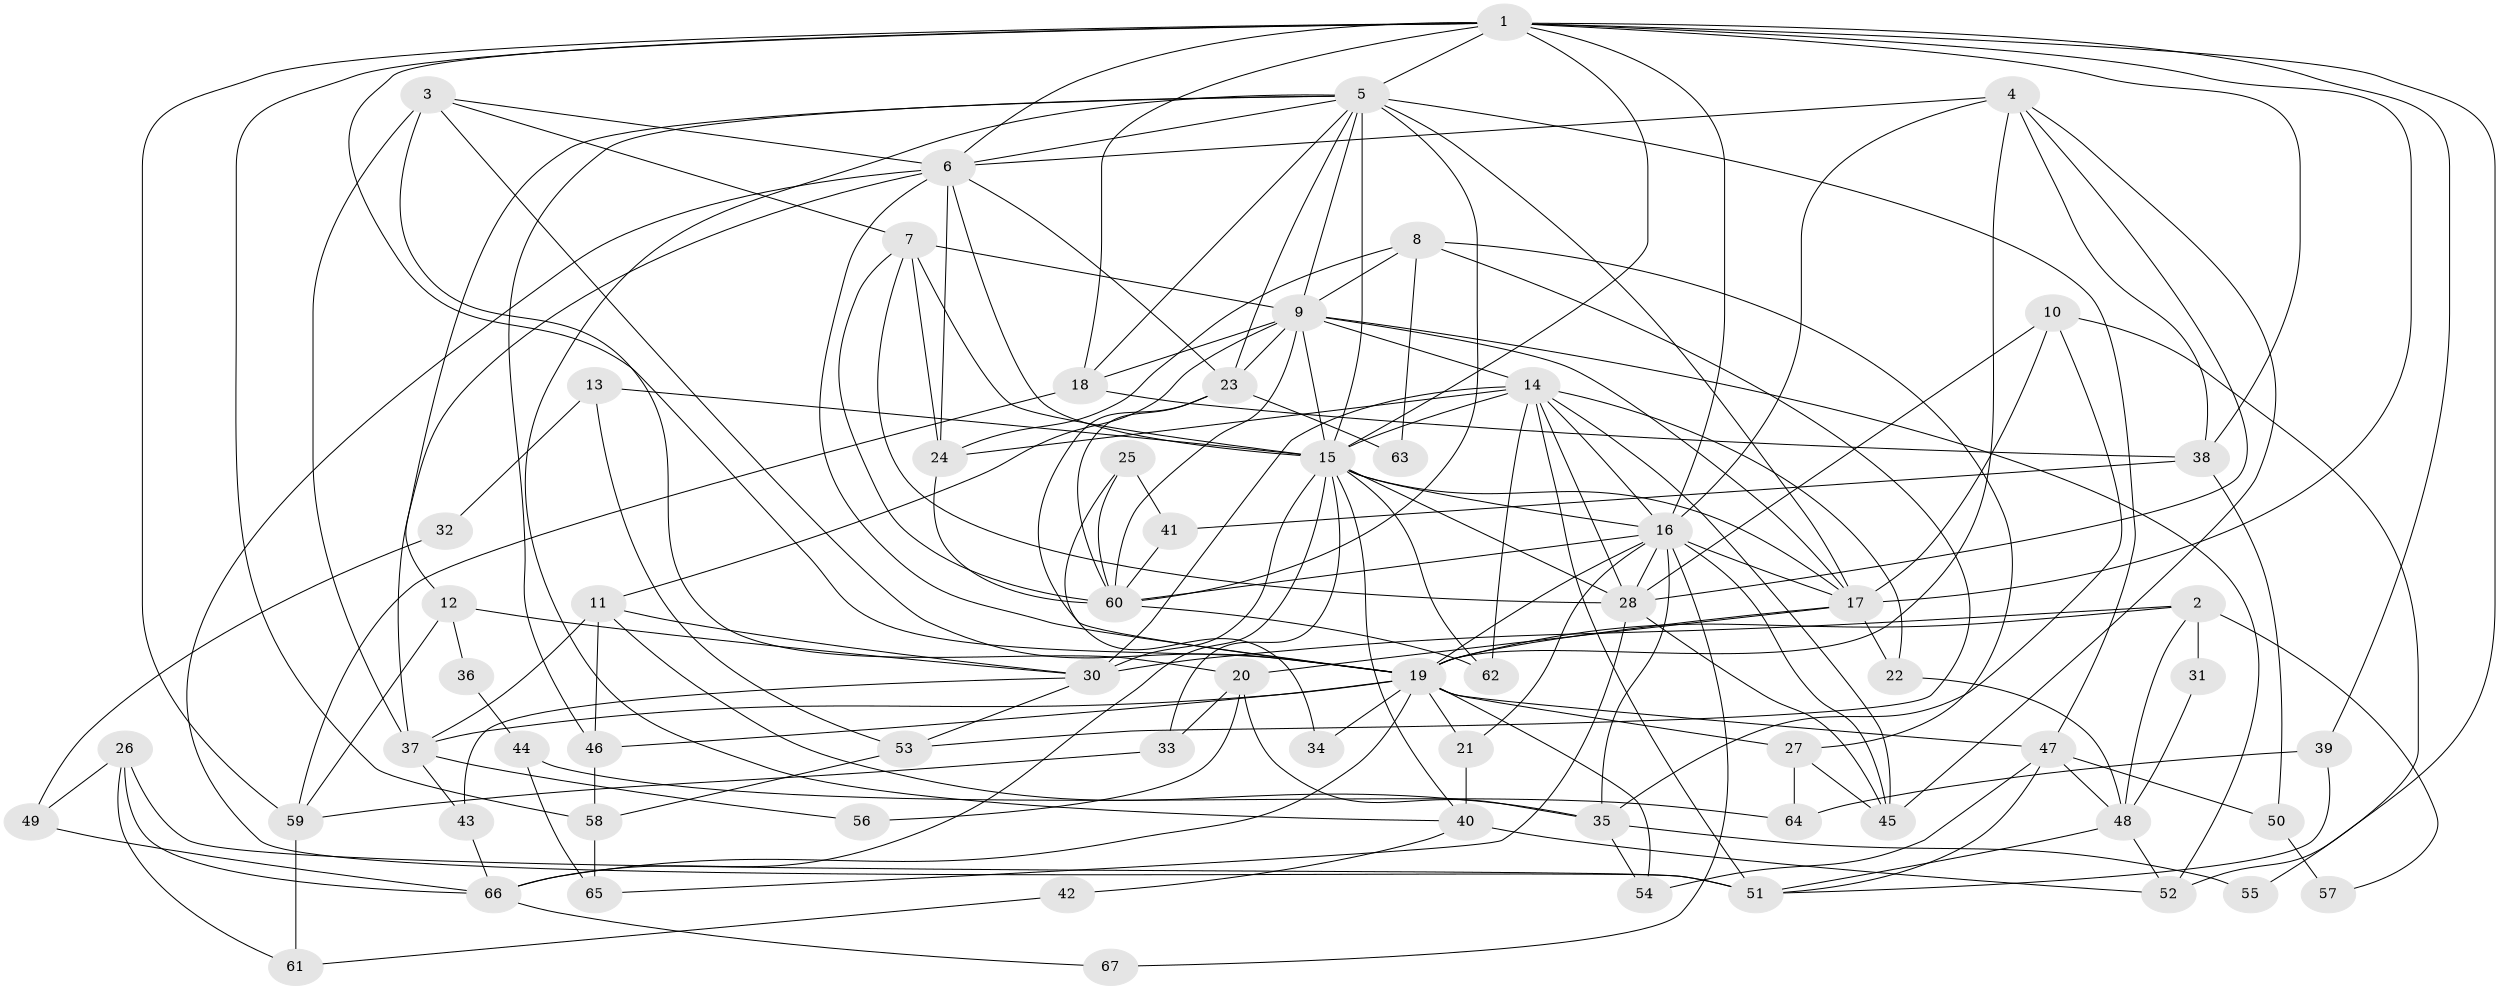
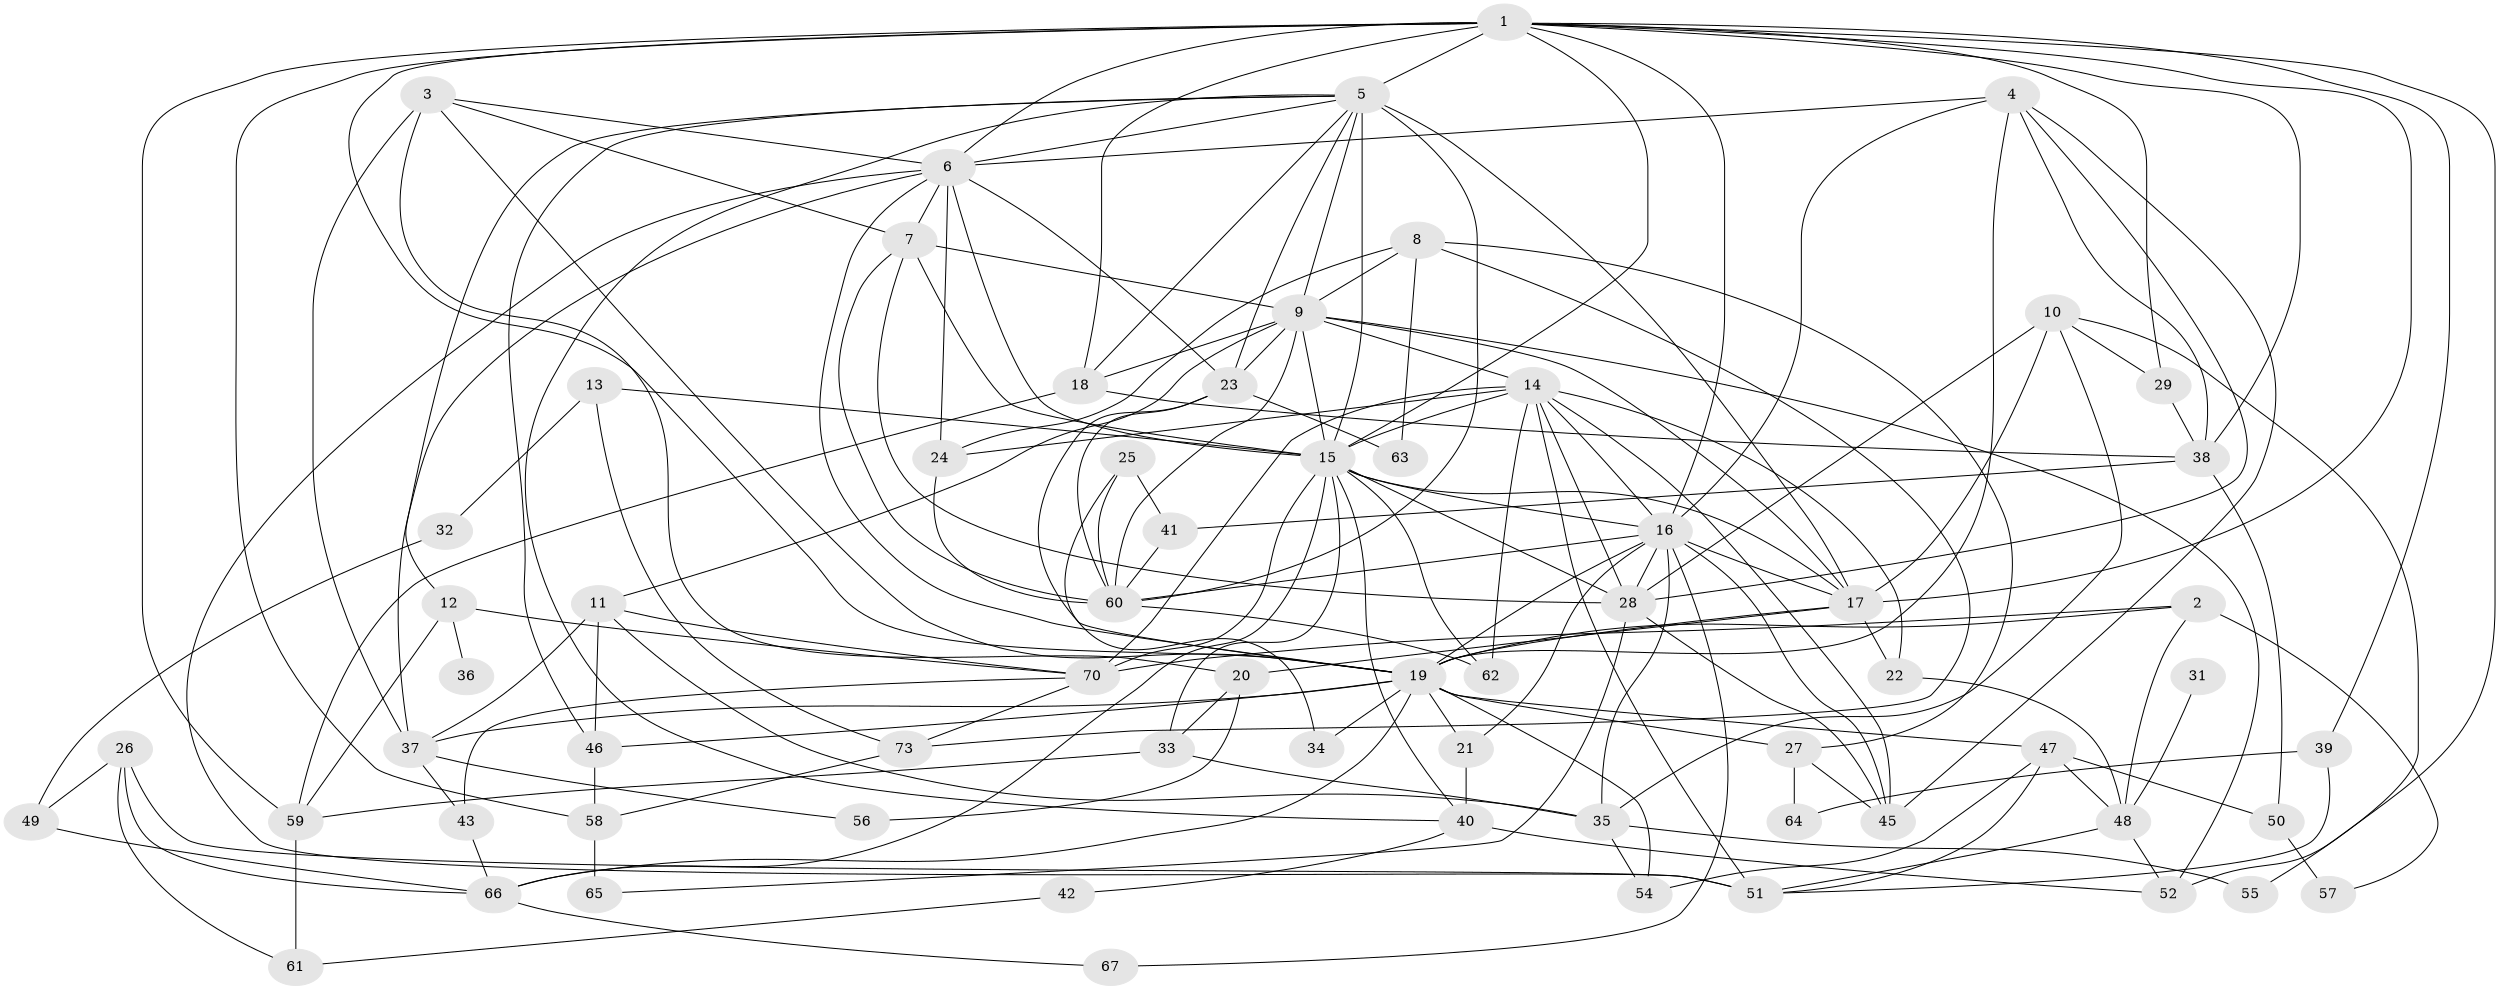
edge "5" -- "47": removed
edge "7" -- "24": now "7" -- "6"
node "29": added
edge "2" -- "31": removed
node "30": label "30" -> "70"
node "44": removed
node "53": label "53" -> "73"
edge "20" -- "35": now "33" -- "35"
